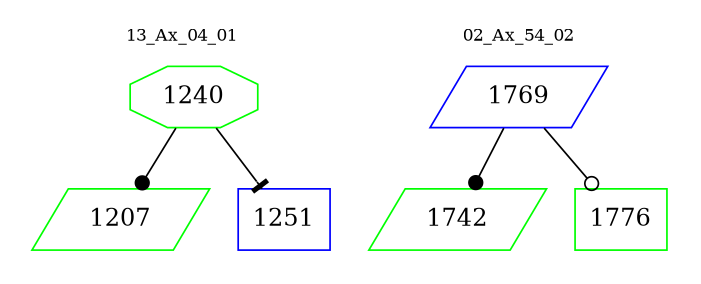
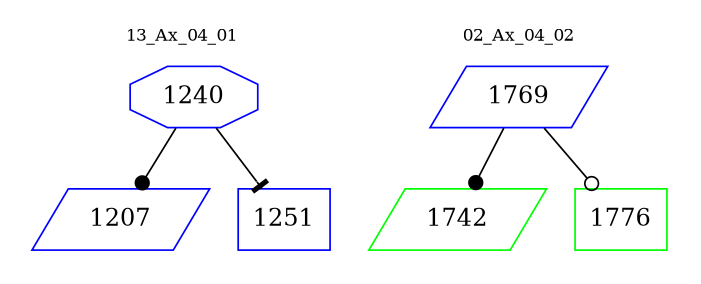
cluster "02_Ax_54_02": label "02_Ax_54_02" -> "02_Ax_04_02"
node "1240": color green -> blue
node "1207": color green -> blue
